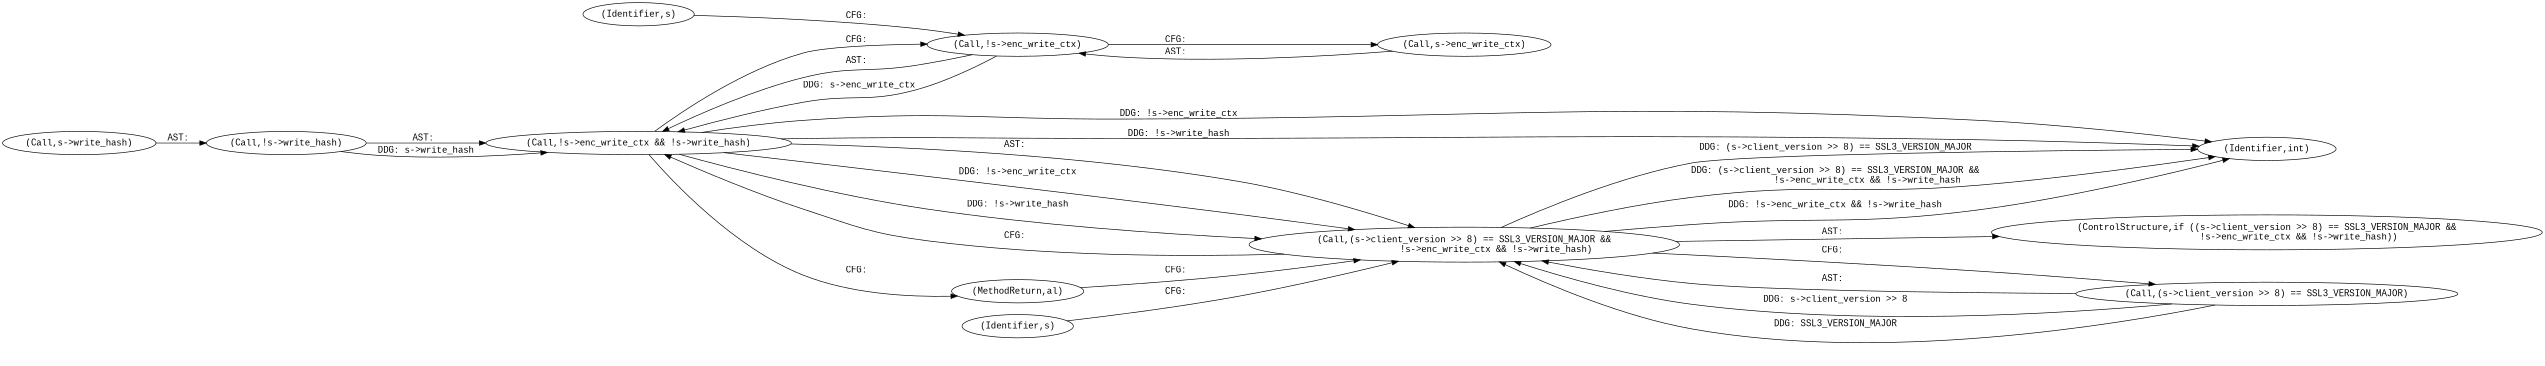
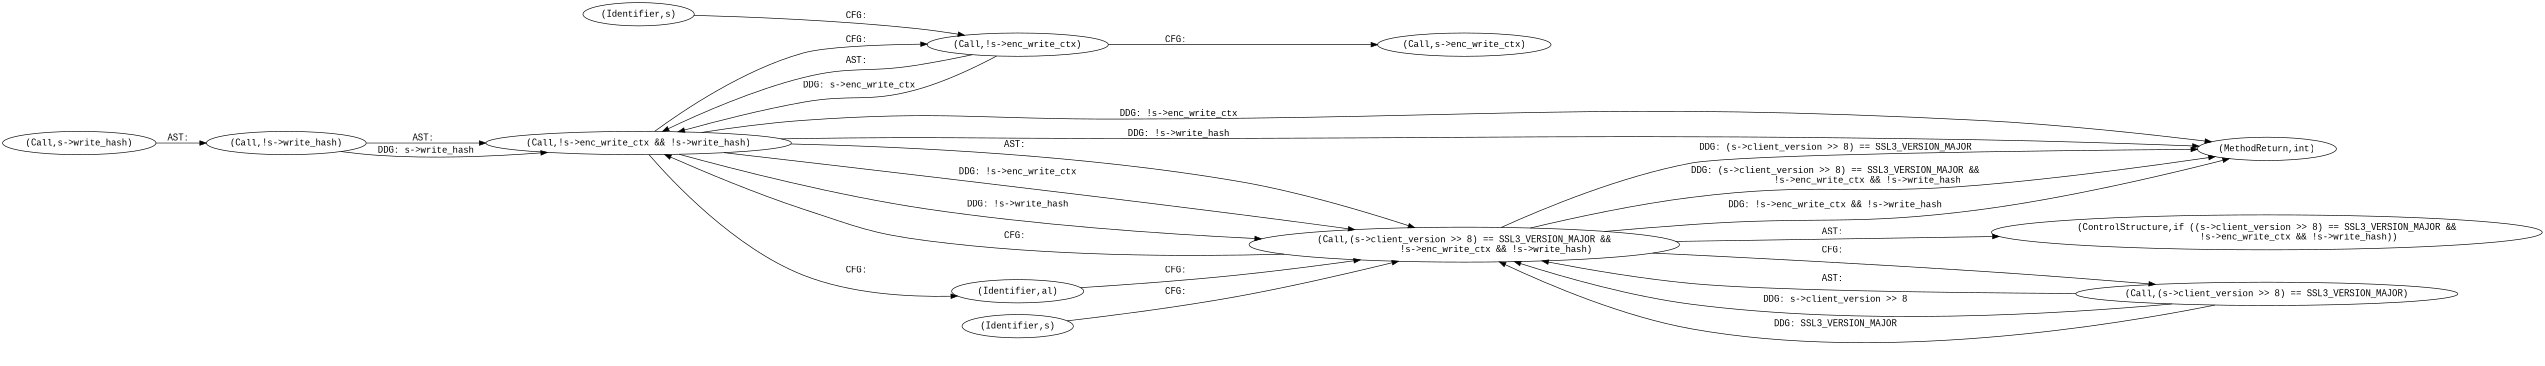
edge "(Call,s->enc_write_ctx)" -> "(Call,!s->enc_write_ctx)": removed, label "AST:"
node "(Identifier,int)": label "(Identifier,int)" -> "(MethodReturn,int)"
node "(MethodReturn,al)": label "(MethodReturn,al)" -> "(Identifier,al)"
